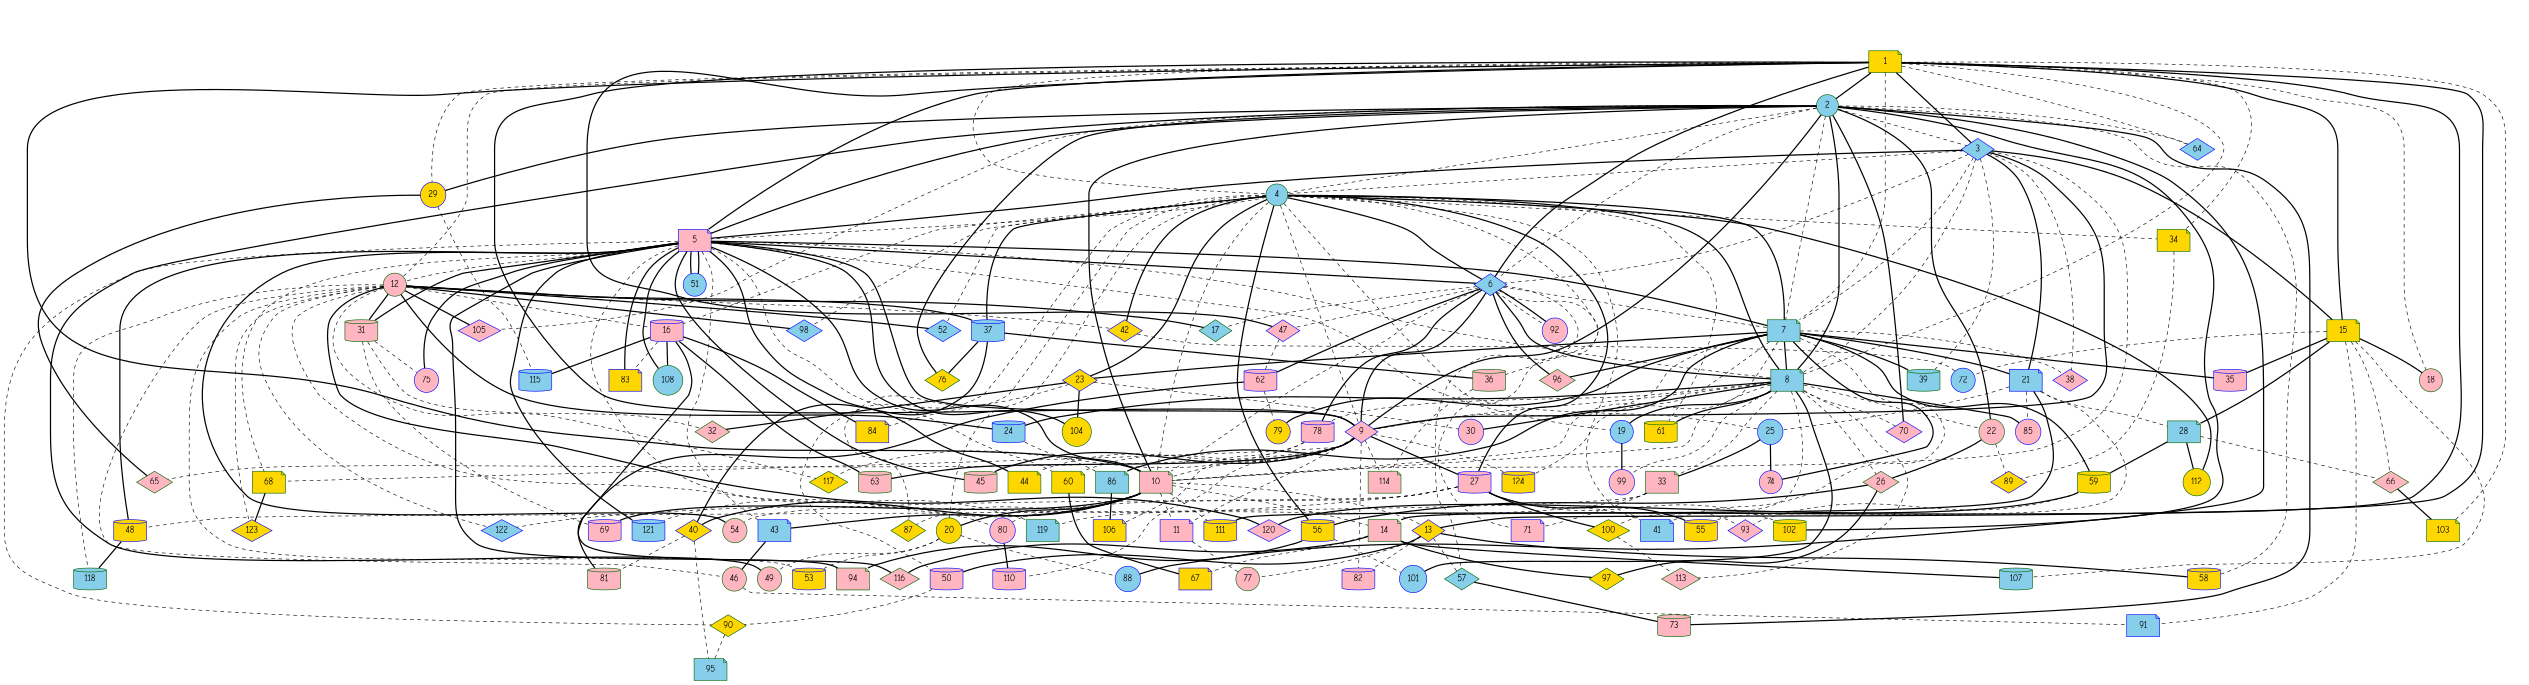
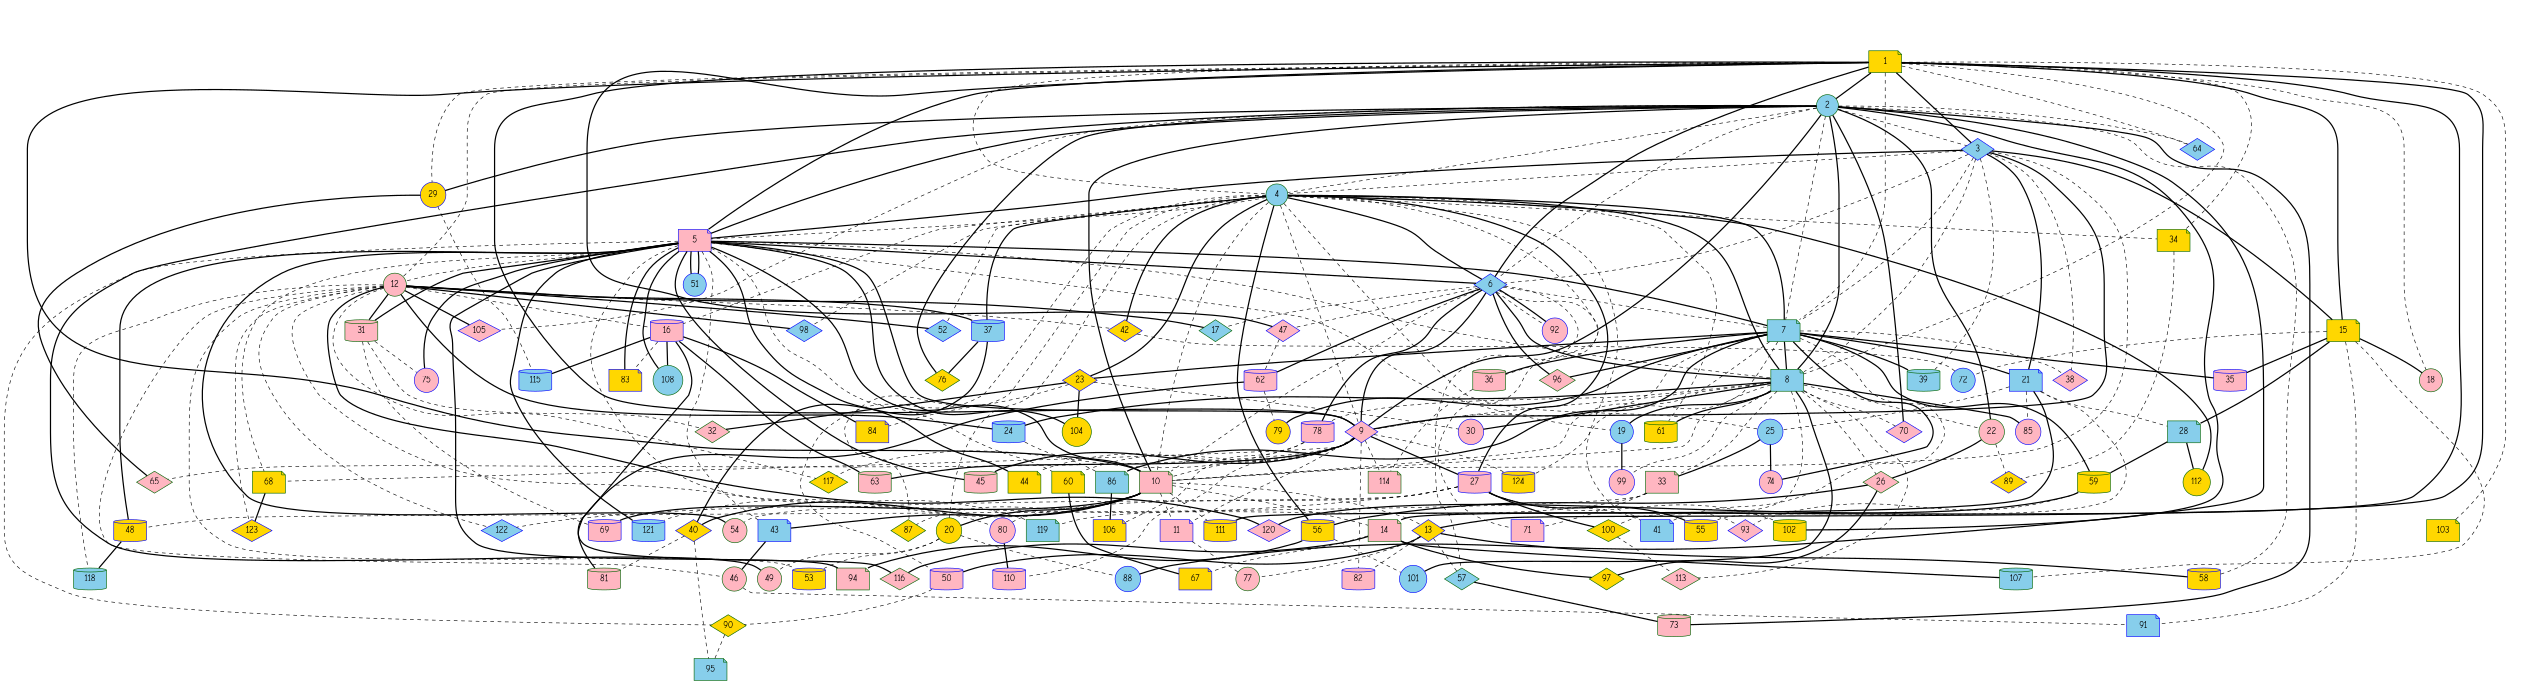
edge "37" -- "36": now "7" -- "36"
node "66": removed
